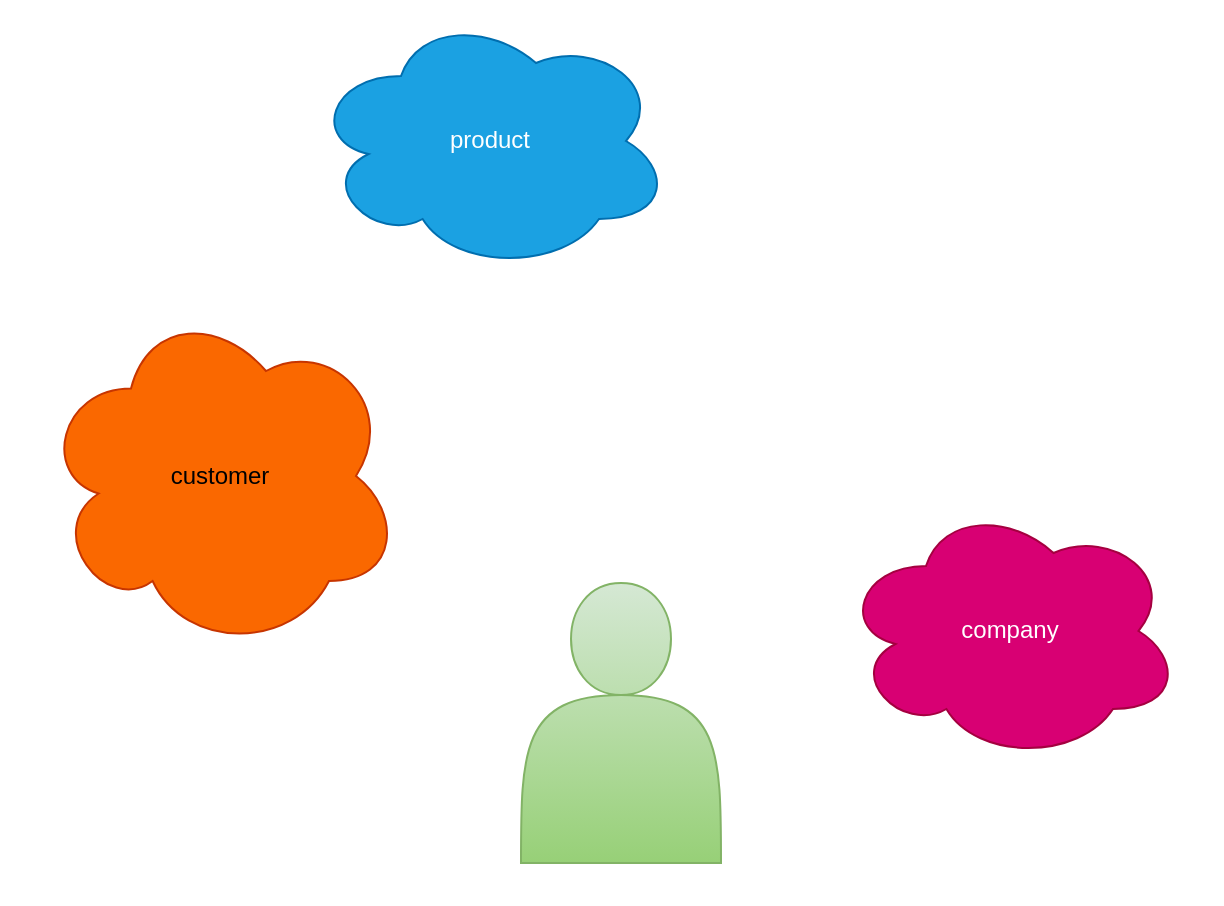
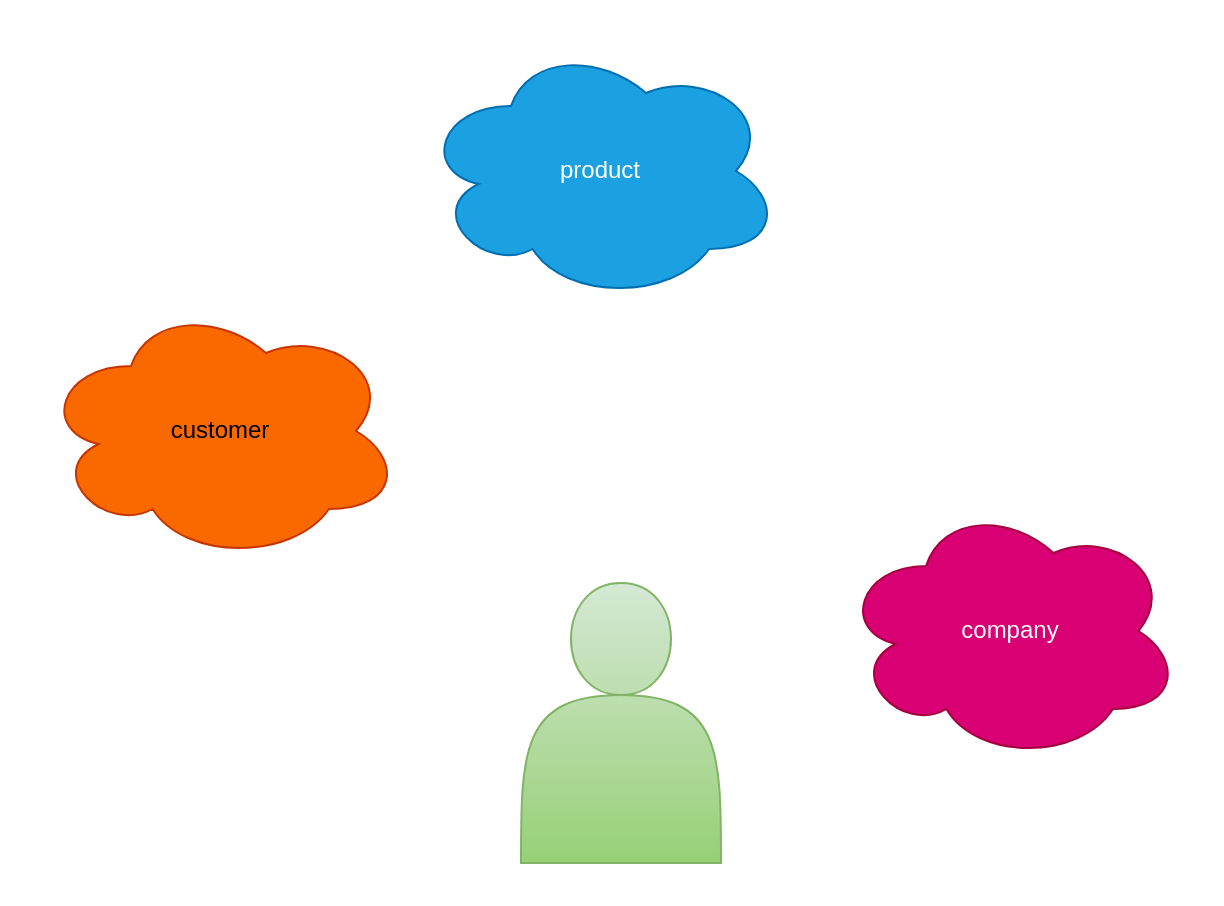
node "product": moved (491, 141) -> (601, 171)
node "customer": size 360x350 -> 360x260
